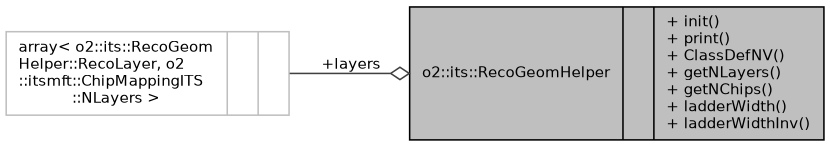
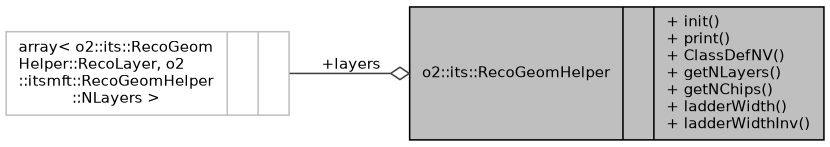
node "array< o2::its::RecoGeom": text "::itsmft::ChipMappingITS" -> "::itsmft::RecoGeomHelper"
